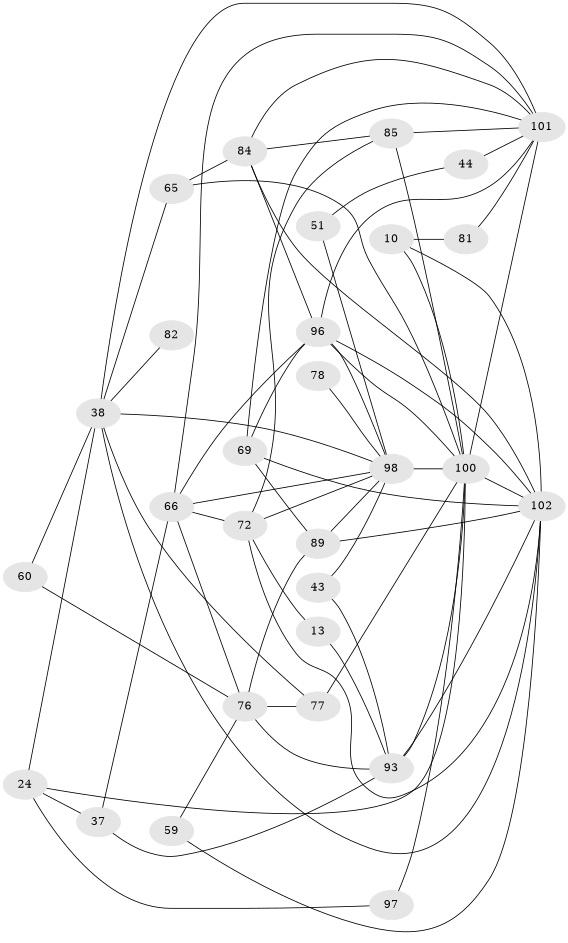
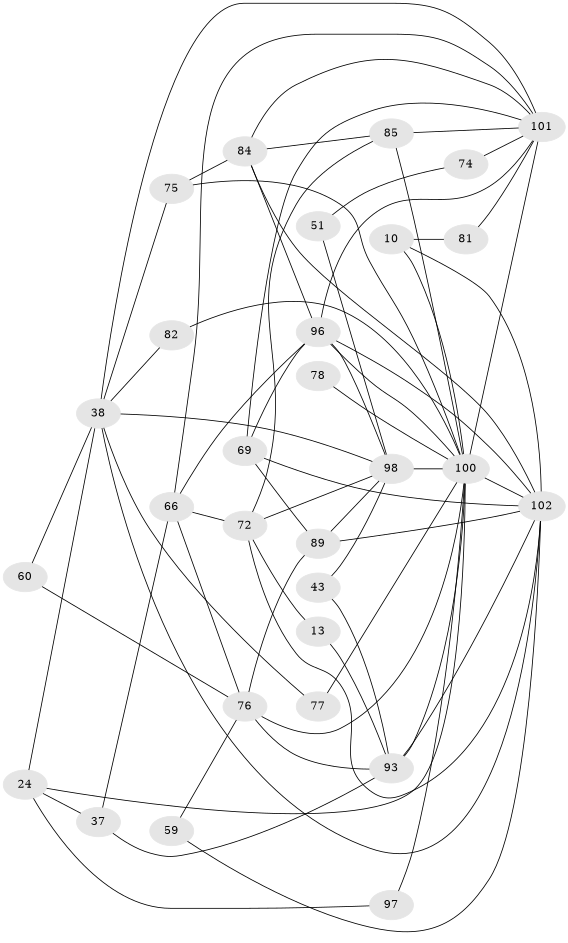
node "44": label "44" -> "74"
node "65": label "65" -> "75"
edge "82" -- "100": added
edge "78" -- "98": now "78" -- "100"
edge "98" -- "66": removed
edge "76" -- "77": now "76" -- "100"
